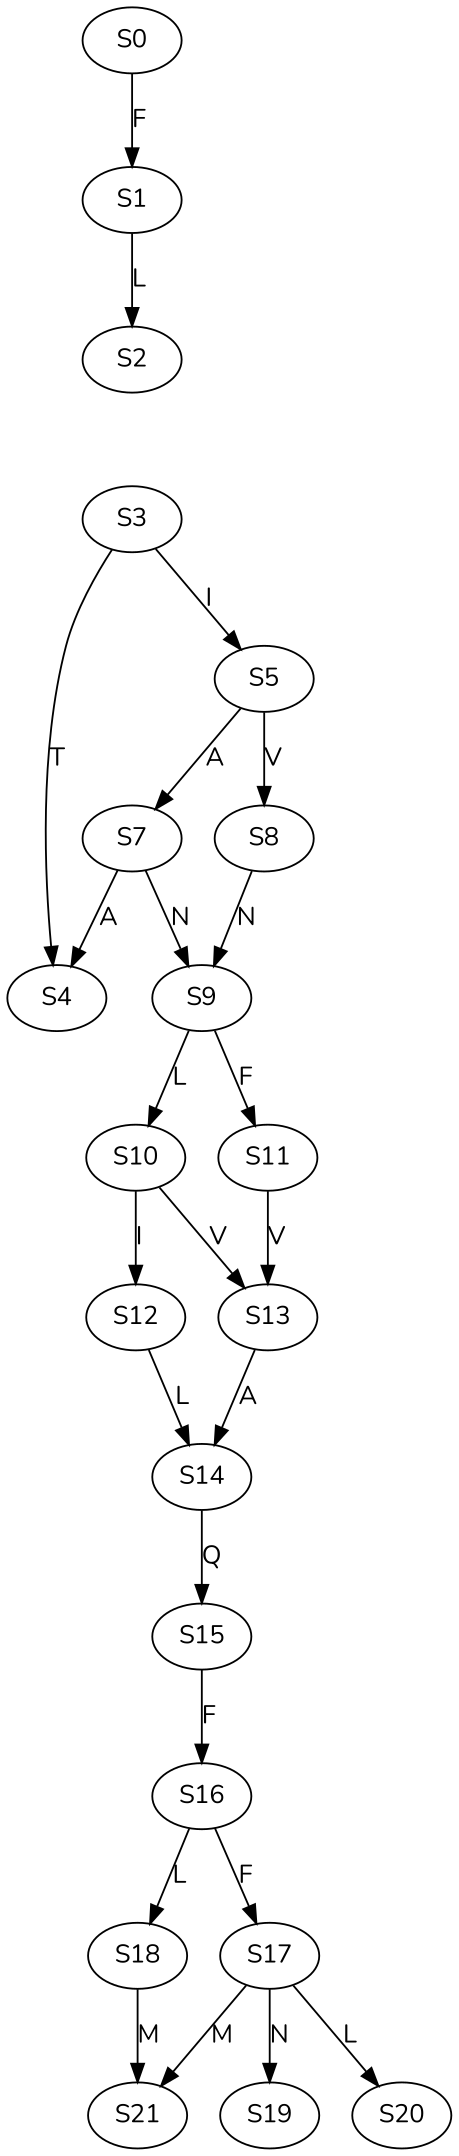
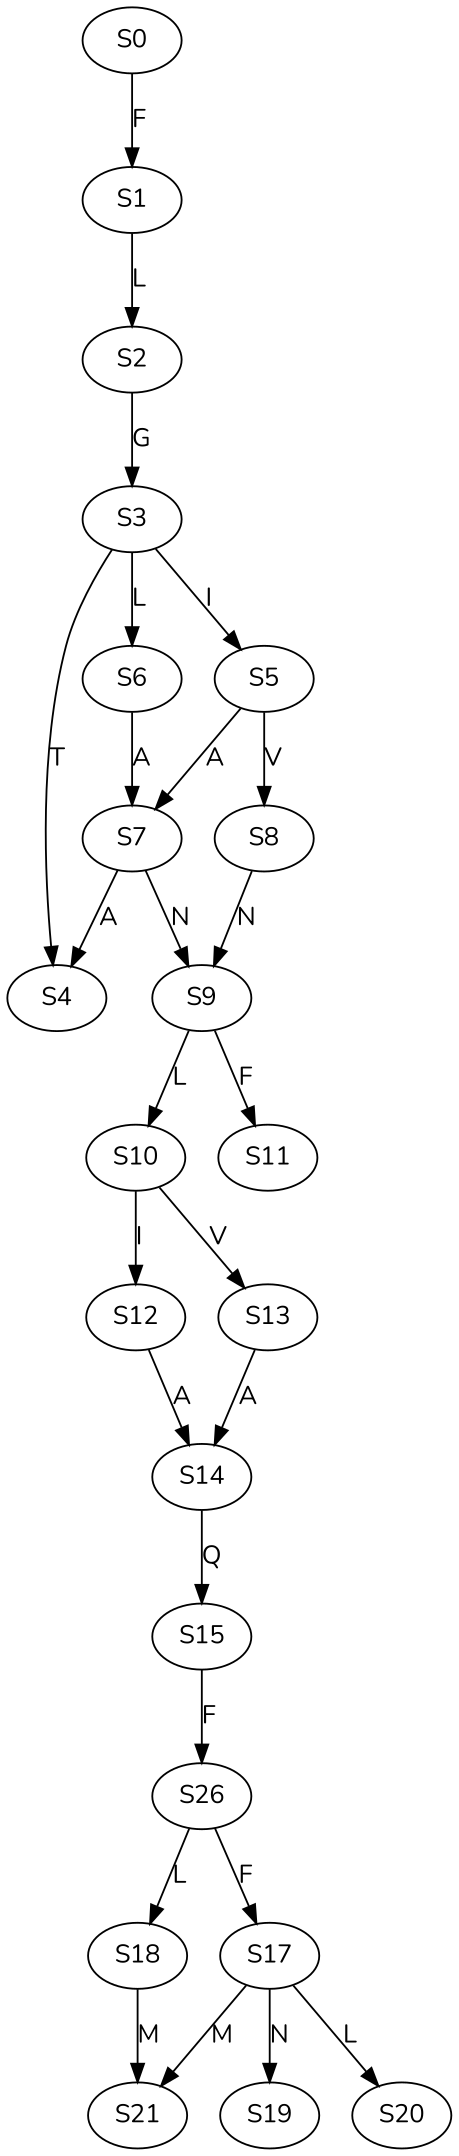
edge "S2" -> "S3": added, label "G"
node "S6": added
edge "S11" -> "S13": removed, label "V"
edge "S12" -> "S14": label "L" -> "A"
node "S16": label "S16" -> "S26"
